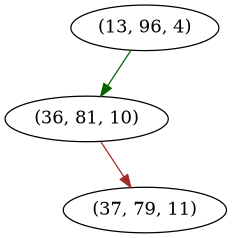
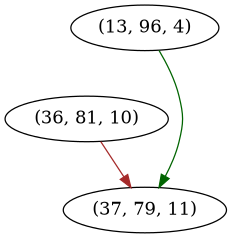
edge "(13, 96, 4)" -> "(36, 81, 10)": now "(13, 96, 4)" -> "(37, 79, 11)"
